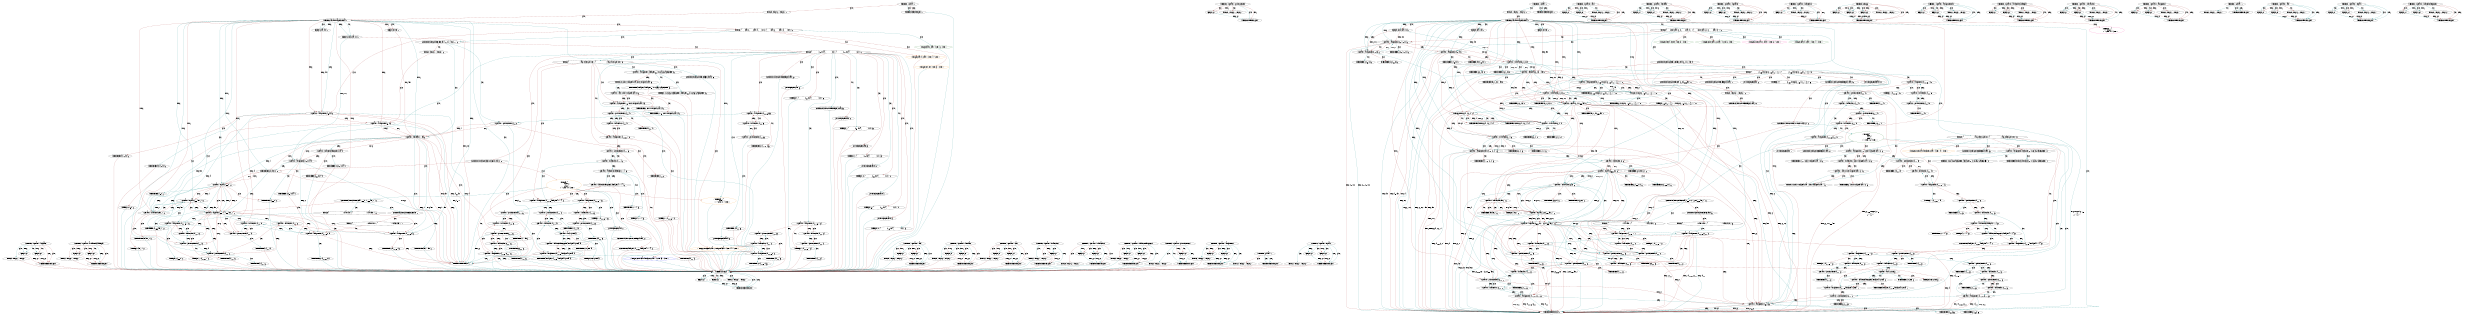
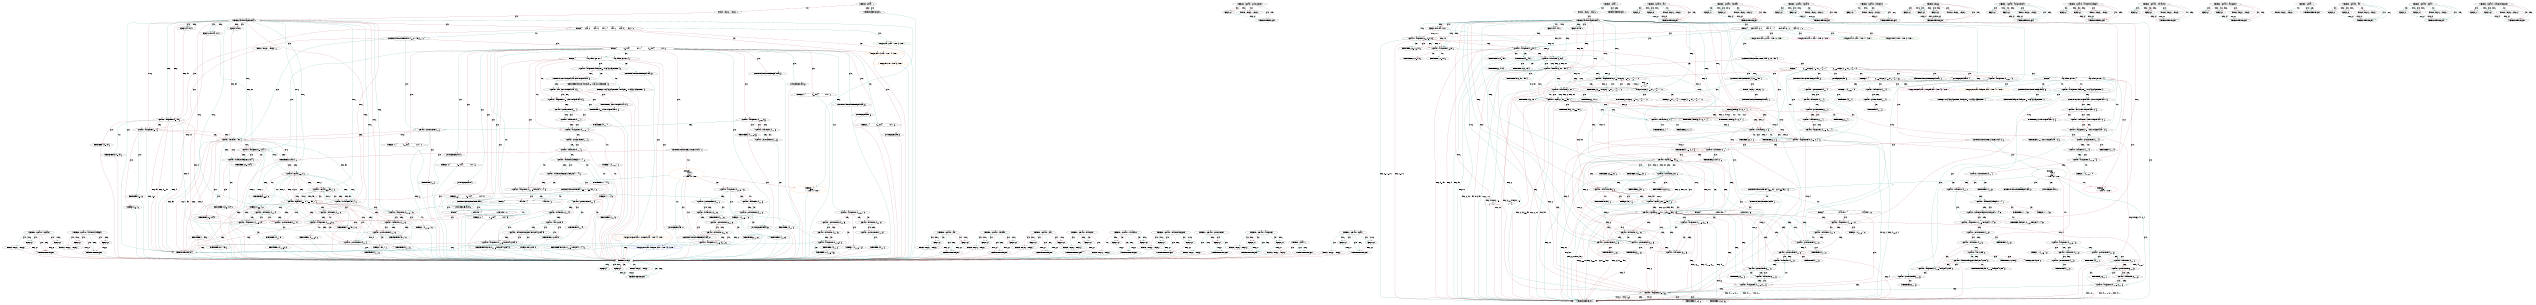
node "<(LOCAL,unsigned char v: unsigned char)<SUB>46</SUB>>": added
edge "<(BLOCK,{ case ' ': ...,{ case ' ': ...)<SUB>16</SUB>>" -> "(<operator>.assignment,v = *(const unsigned char *)p)": now "<(BLOCK,{ case ' ': ...,{ case ' ': ...)<SUB>16</SUB>>" -> "<(LITERAL,' ',{ case ' ': ...)<SUB>17</SUB>>"
edge "(<operator>.assignment,c = src[i])" -> "(IDENTIFIER,i,i == 0)": now "(<operator>.assignment,c = src[i])" -> "(<operator>.indirectIndexAccess,src[i])"
